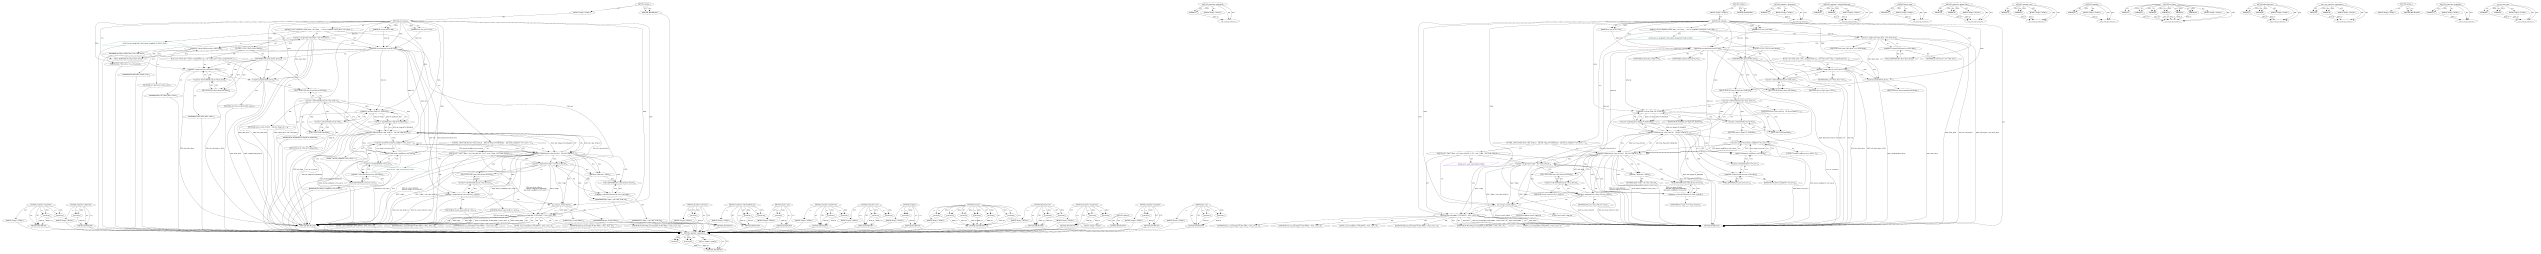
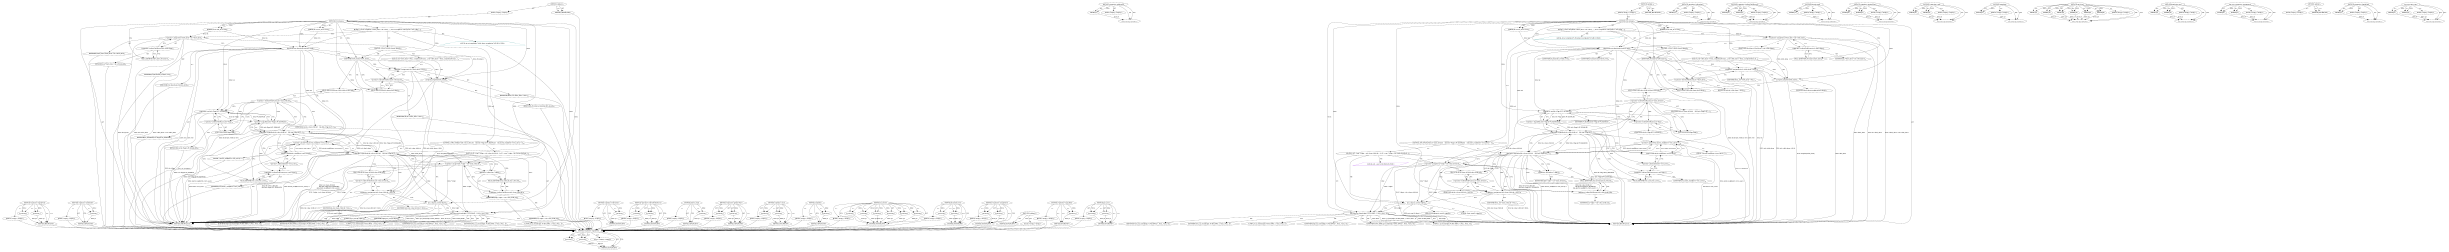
node "<(LOCAL,u32 __user: u32)<SUB>33</SUB>>": removed
